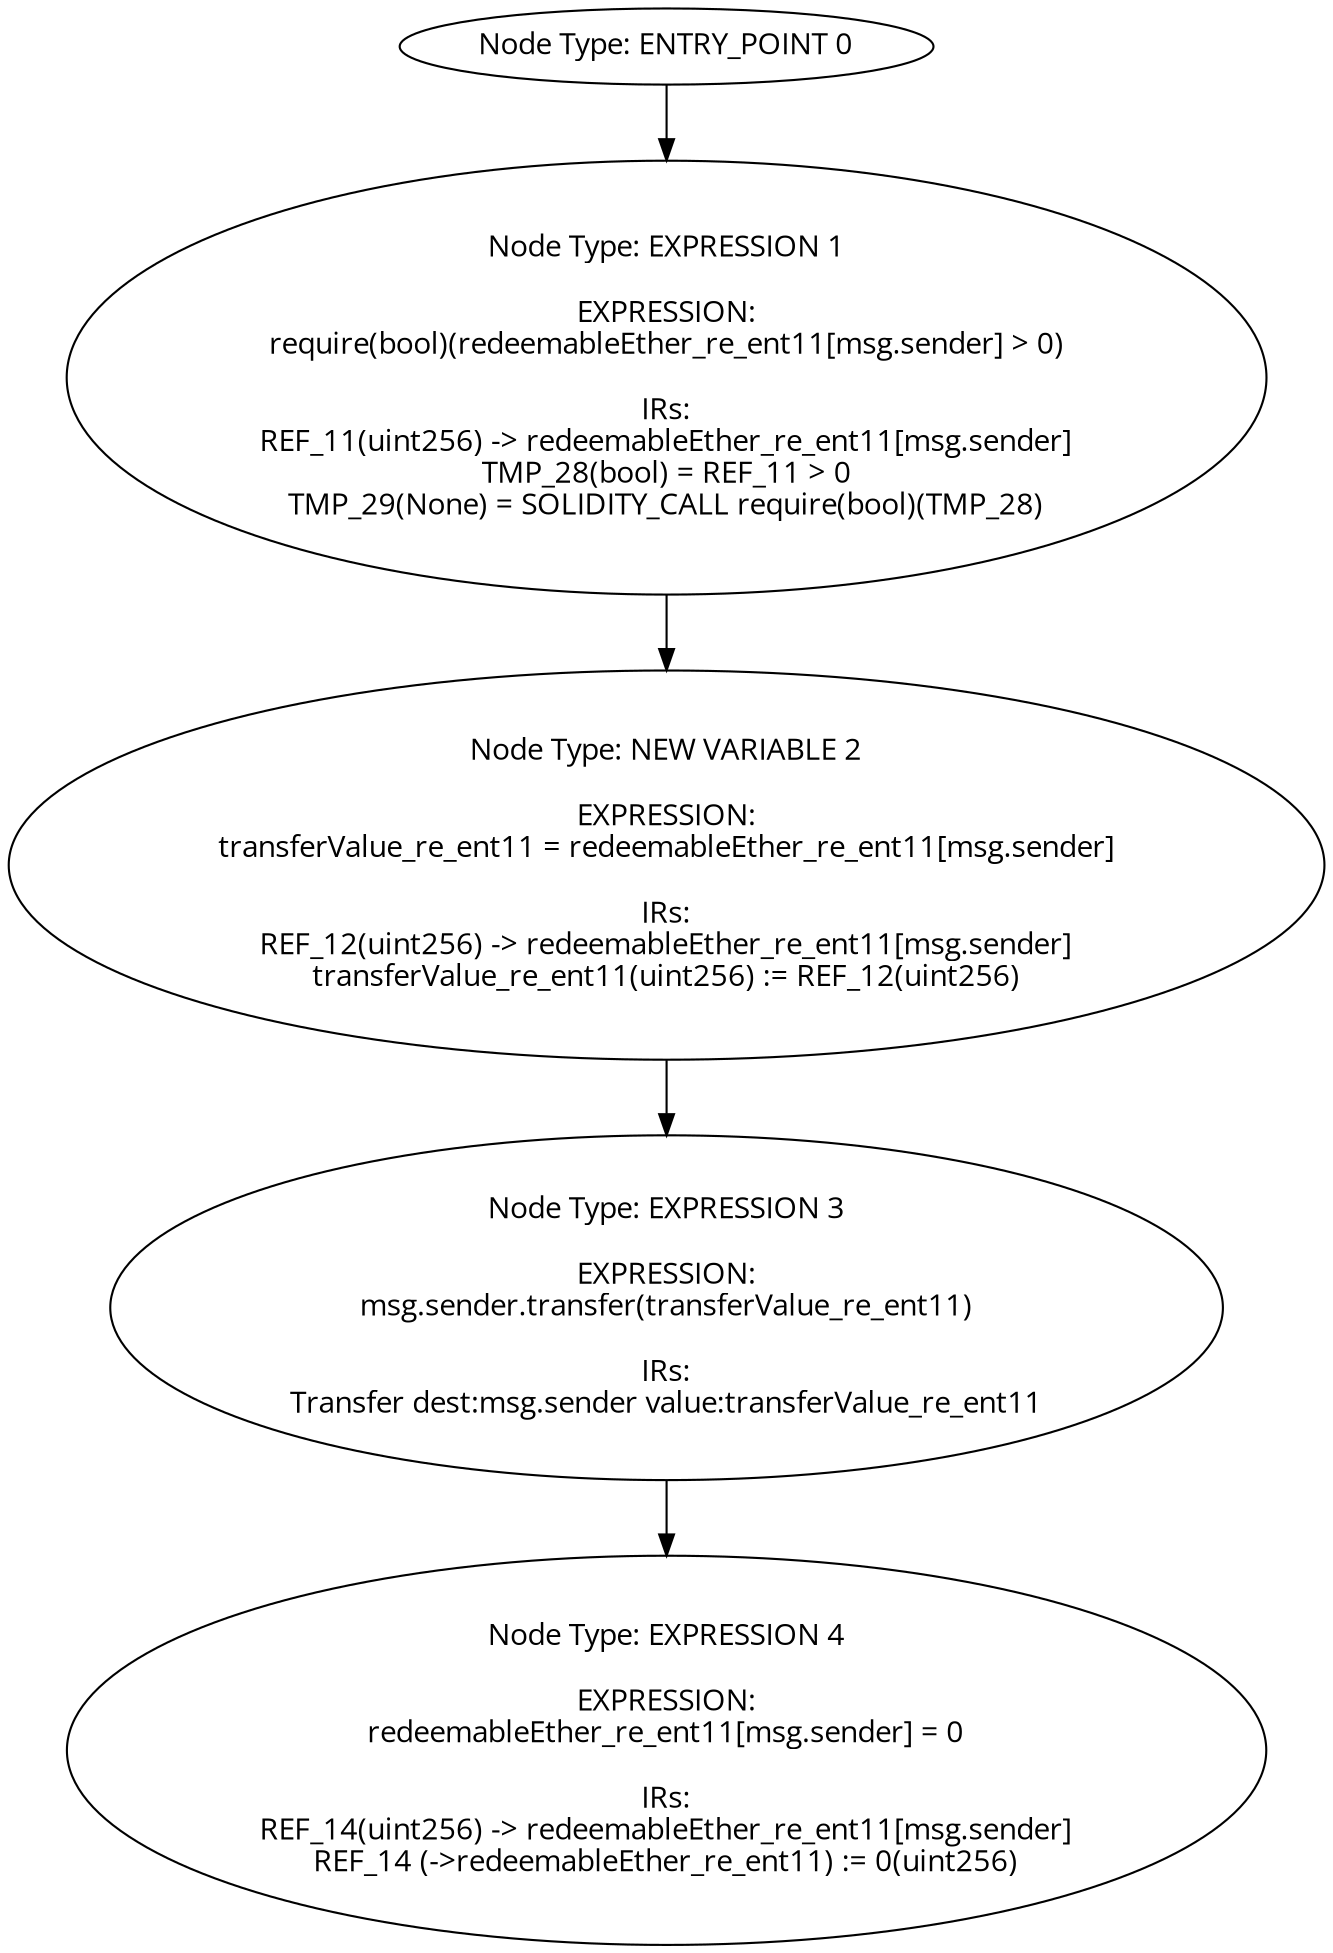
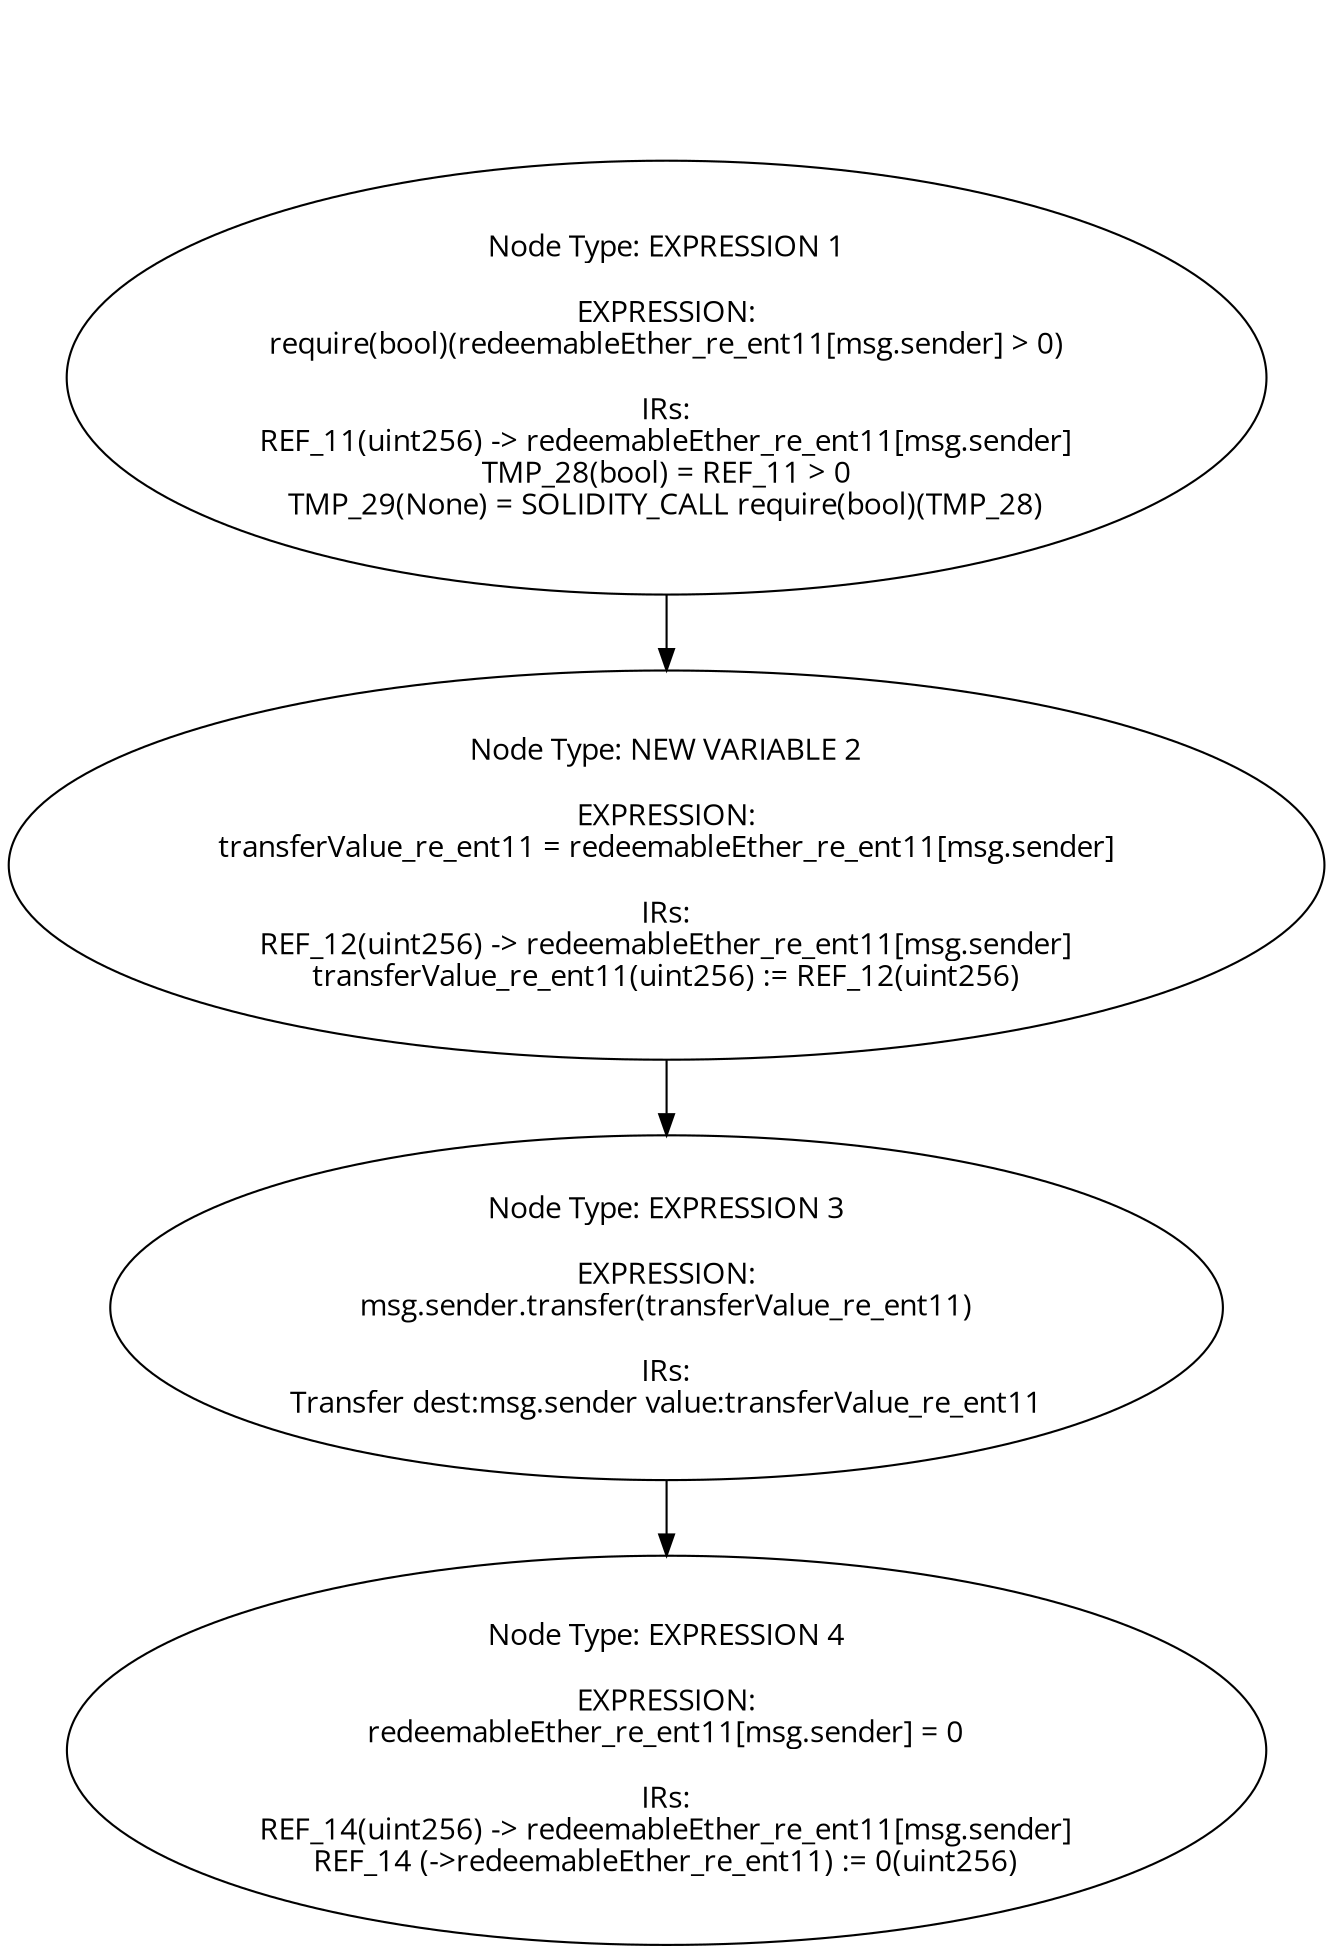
node "Node Type: ENTRY_POINT 0": removed
